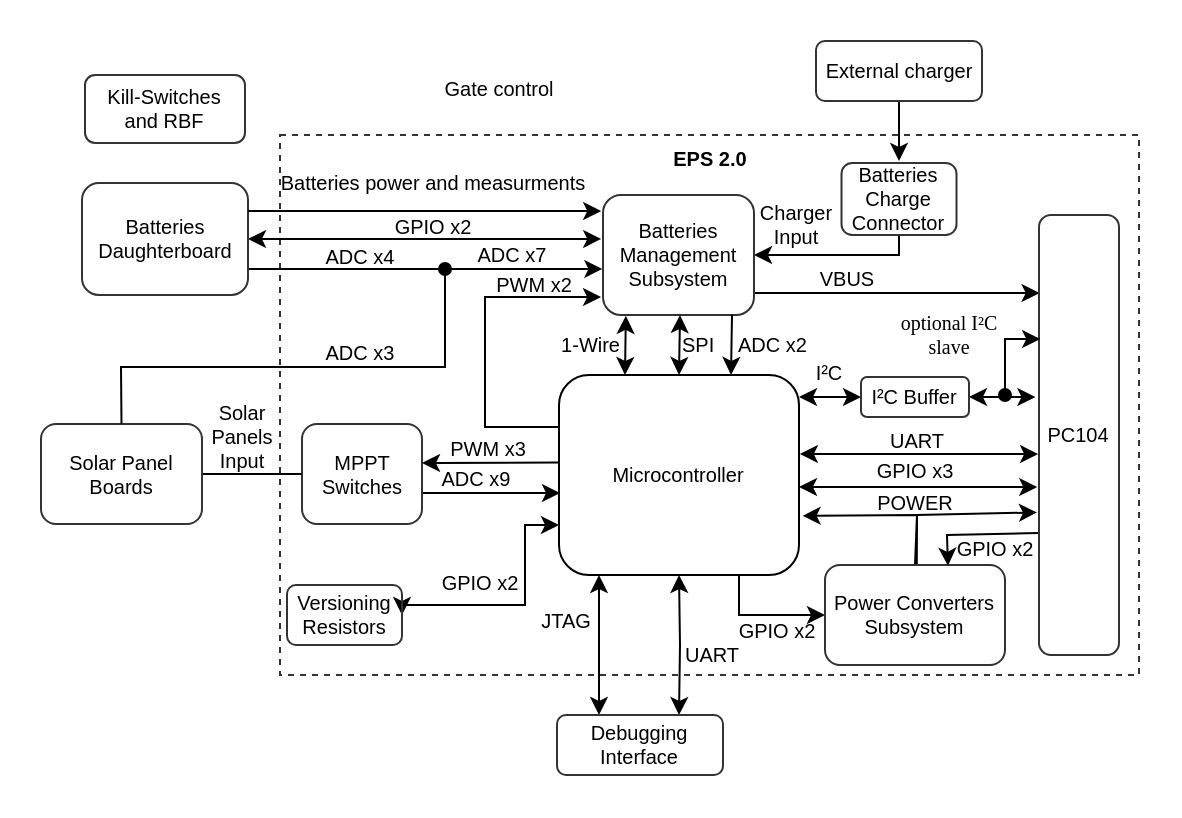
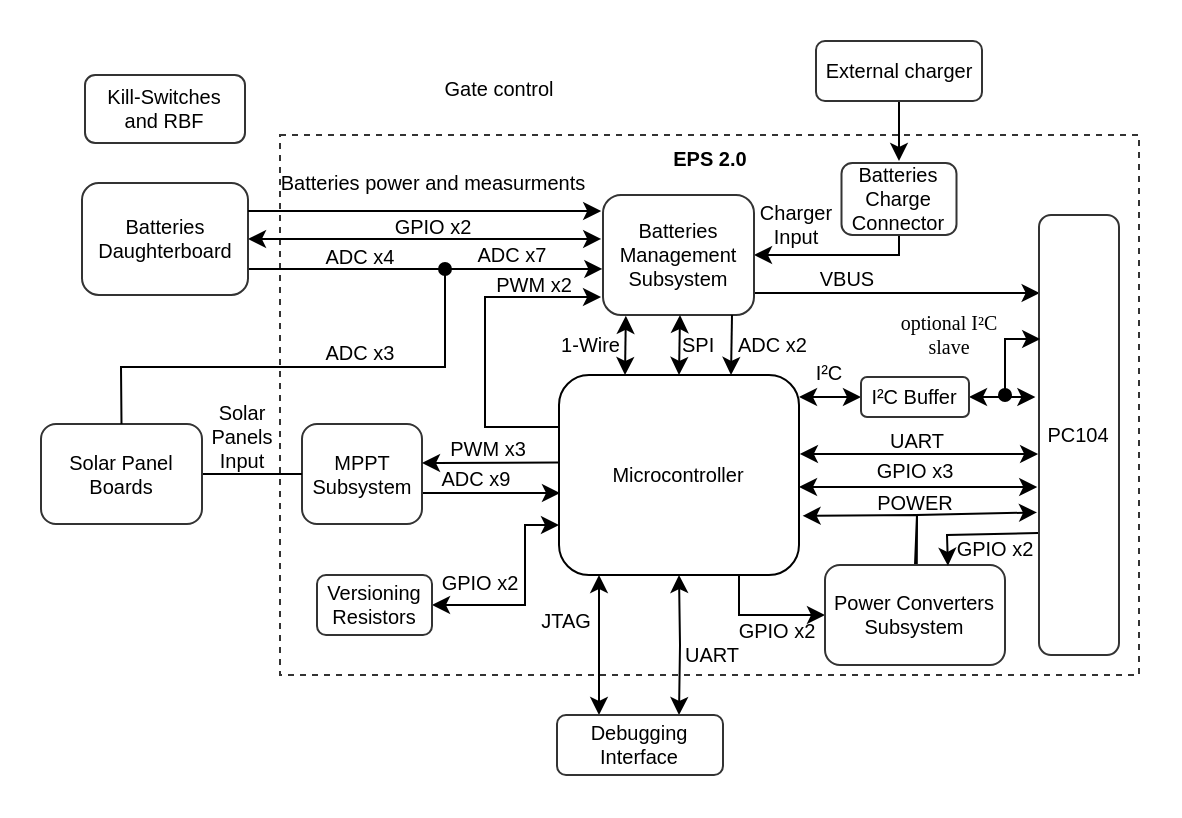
node "MPPT Switches": label "MPPT Switches" -> "MPPT Subsystem"
node "Versioning Resistors": moved (345, 615) -> (375, 605)
